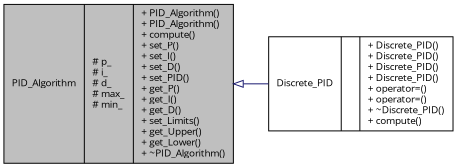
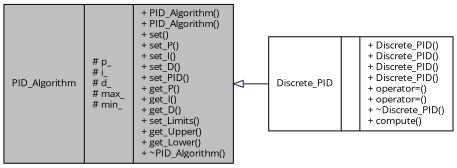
node "PID_Algorithm": text "+ compute()" -> "+ set()"
